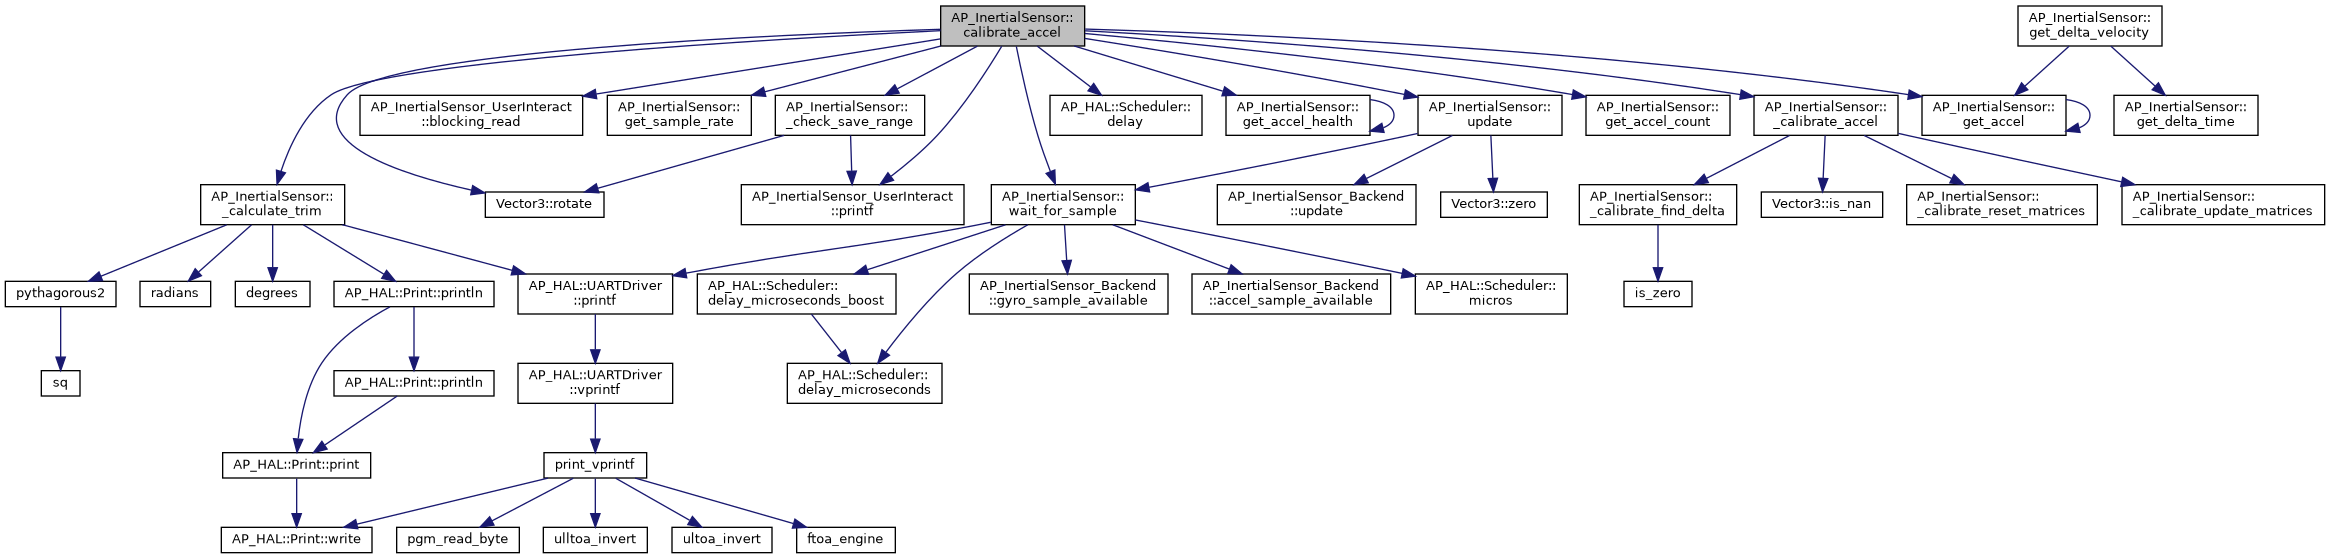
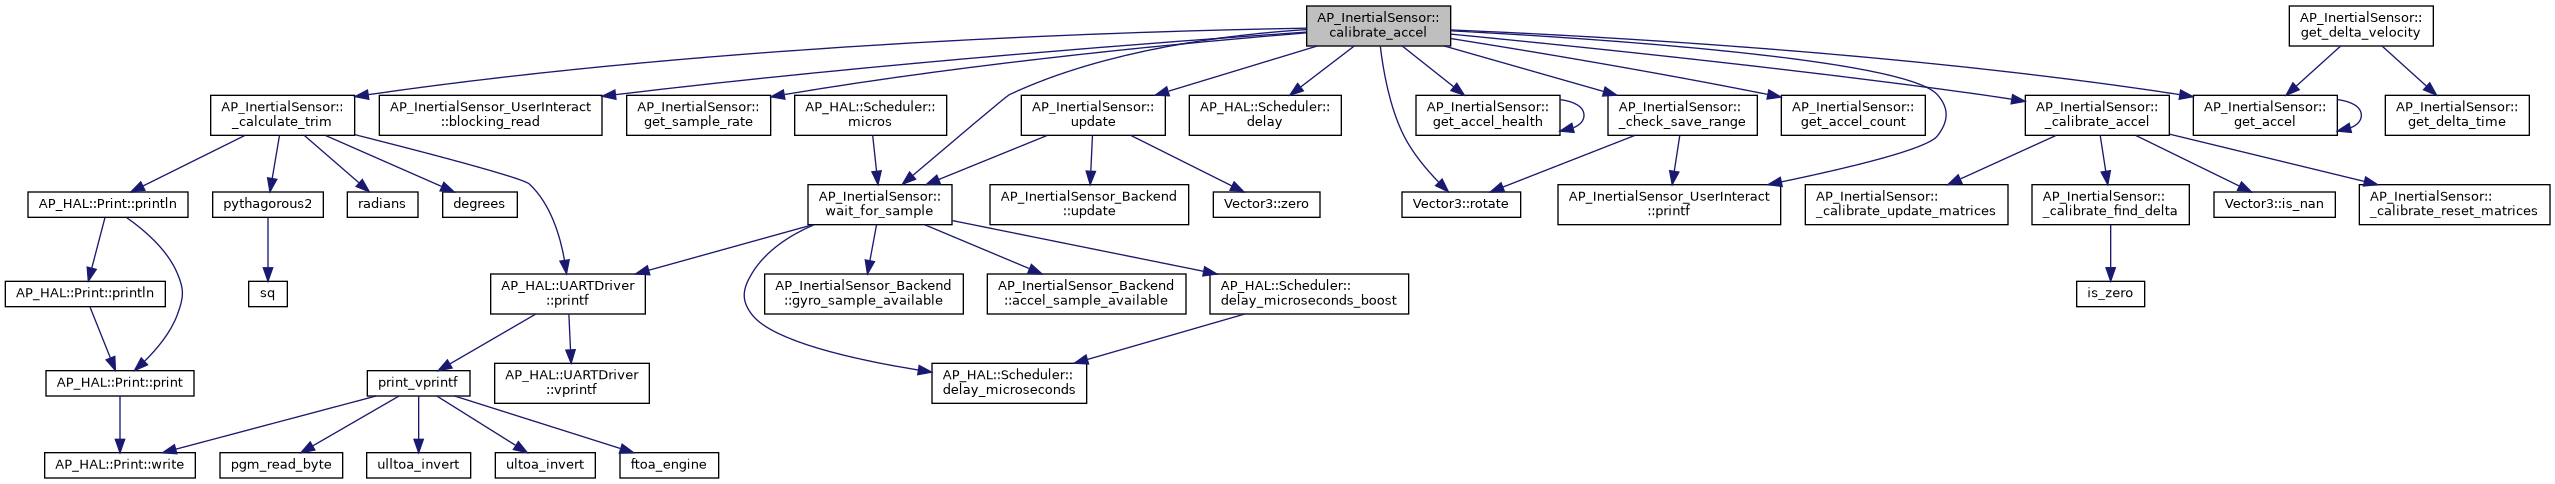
edge "AP_InertialSensor:: wait_for_sample" -> "AP_HAL::Scheduler:: micros": reversed
edge "AP_HAL::UARTDriver ::vprintf" -> "print_vprintf": now "AP_HAL::UARTDriver ::printf" -> "print_vprintf"
